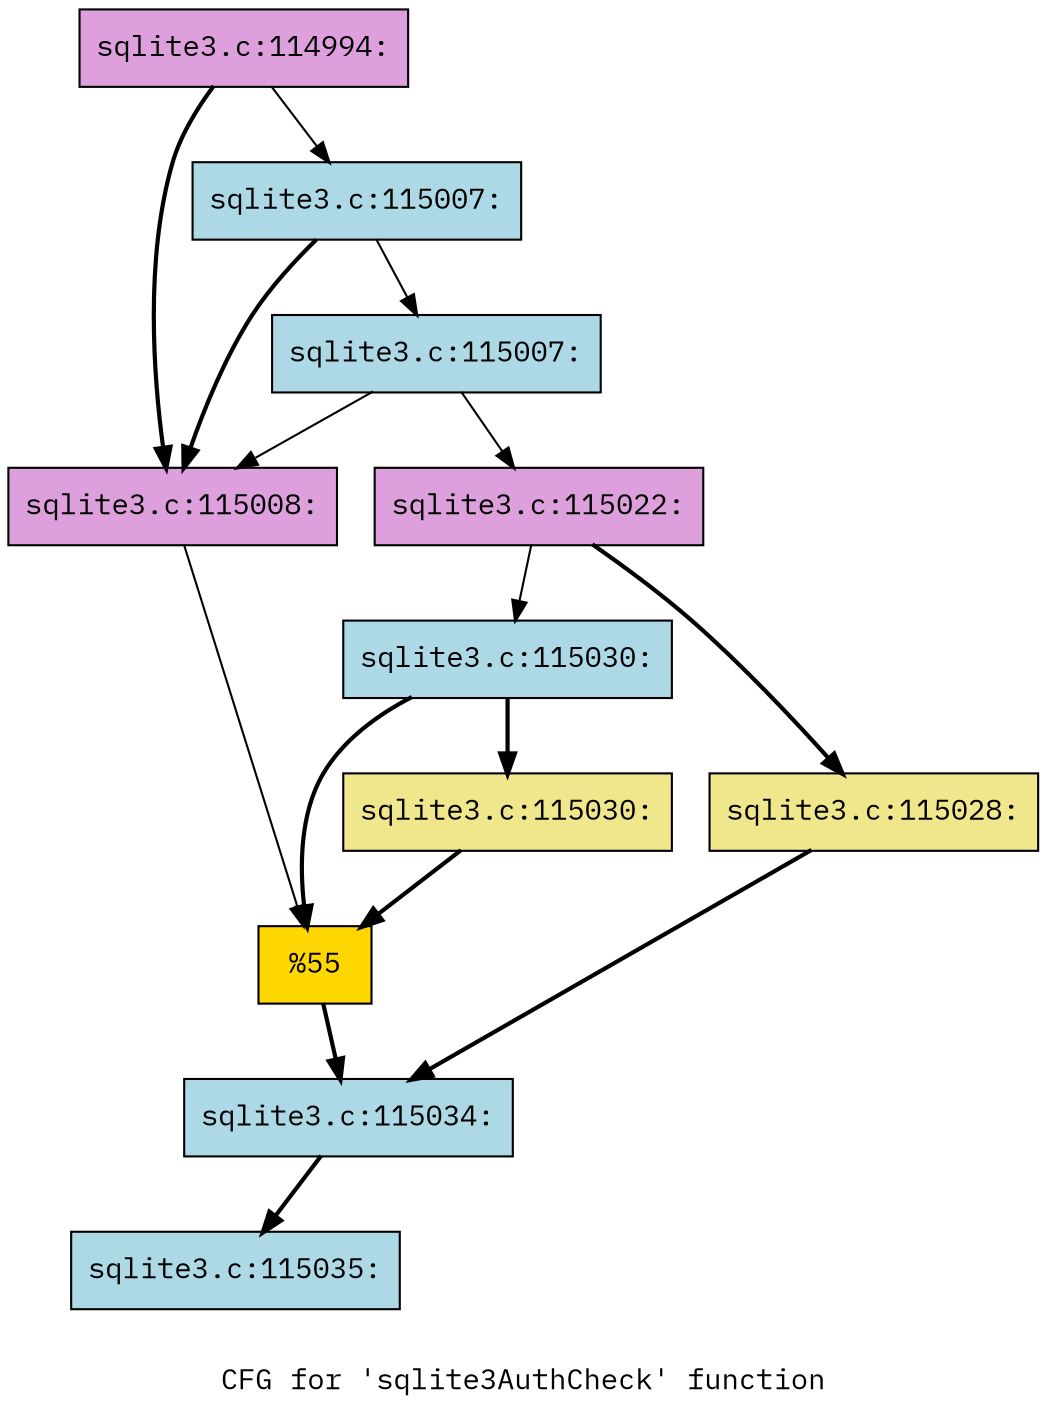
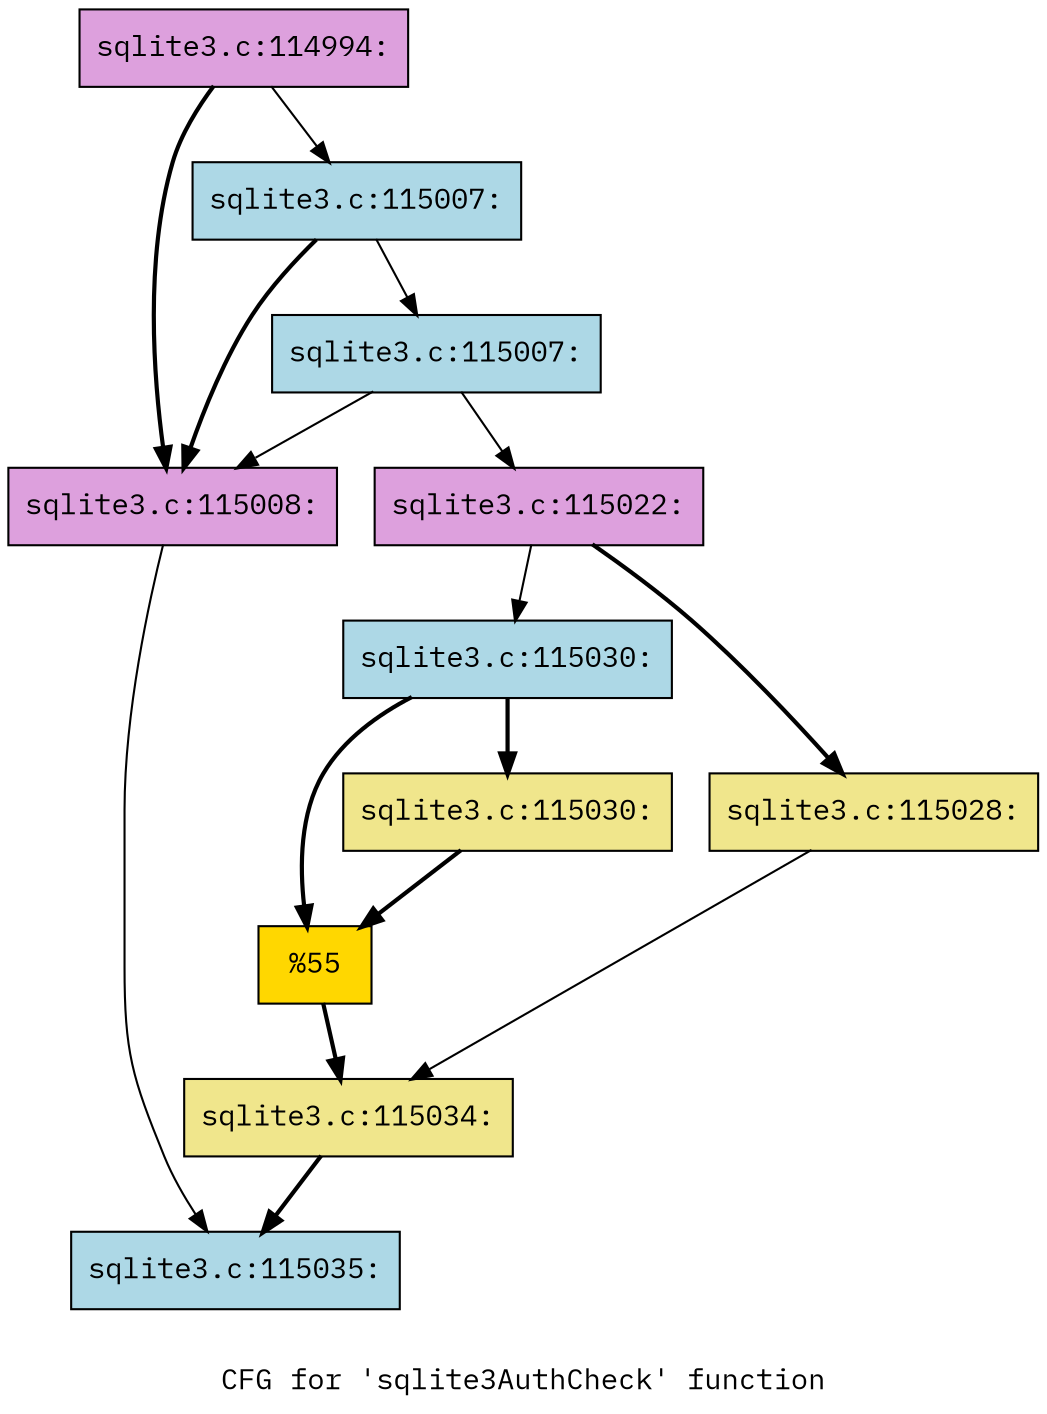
edge "sqlite3.c:115008:" -> "%55": now "sqlite3.c:115008:" -> "sqlite3.c:115035:"
edge "sqlite3.c:115028:" -> "sqlite3.c:115034:": style bold -> solid
node "sqlite3.c:115034:": fillcolor lightblue -> khaki
